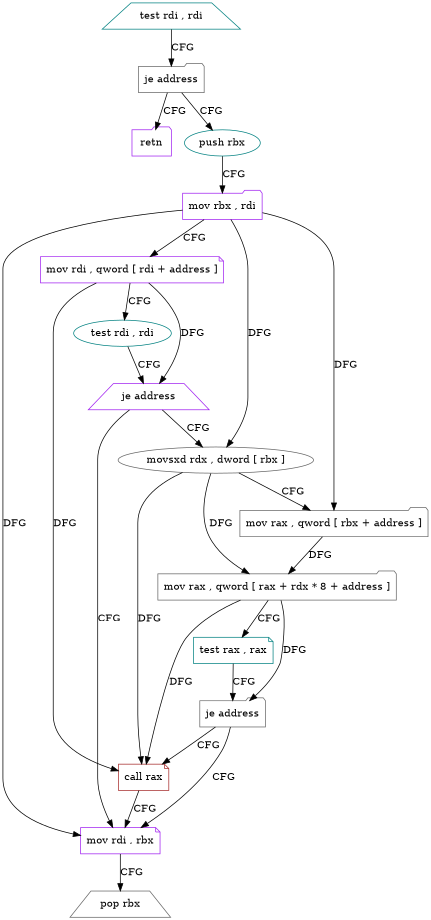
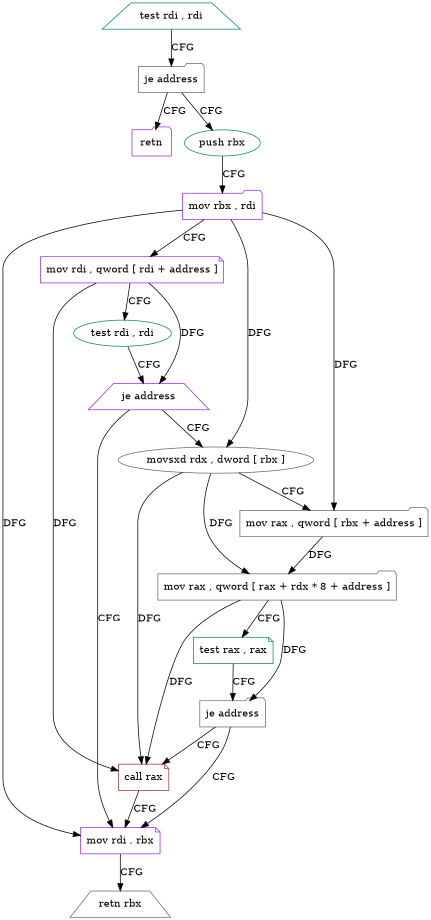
node "pop rbx": label "pop rbx" -> "retn rbx"
